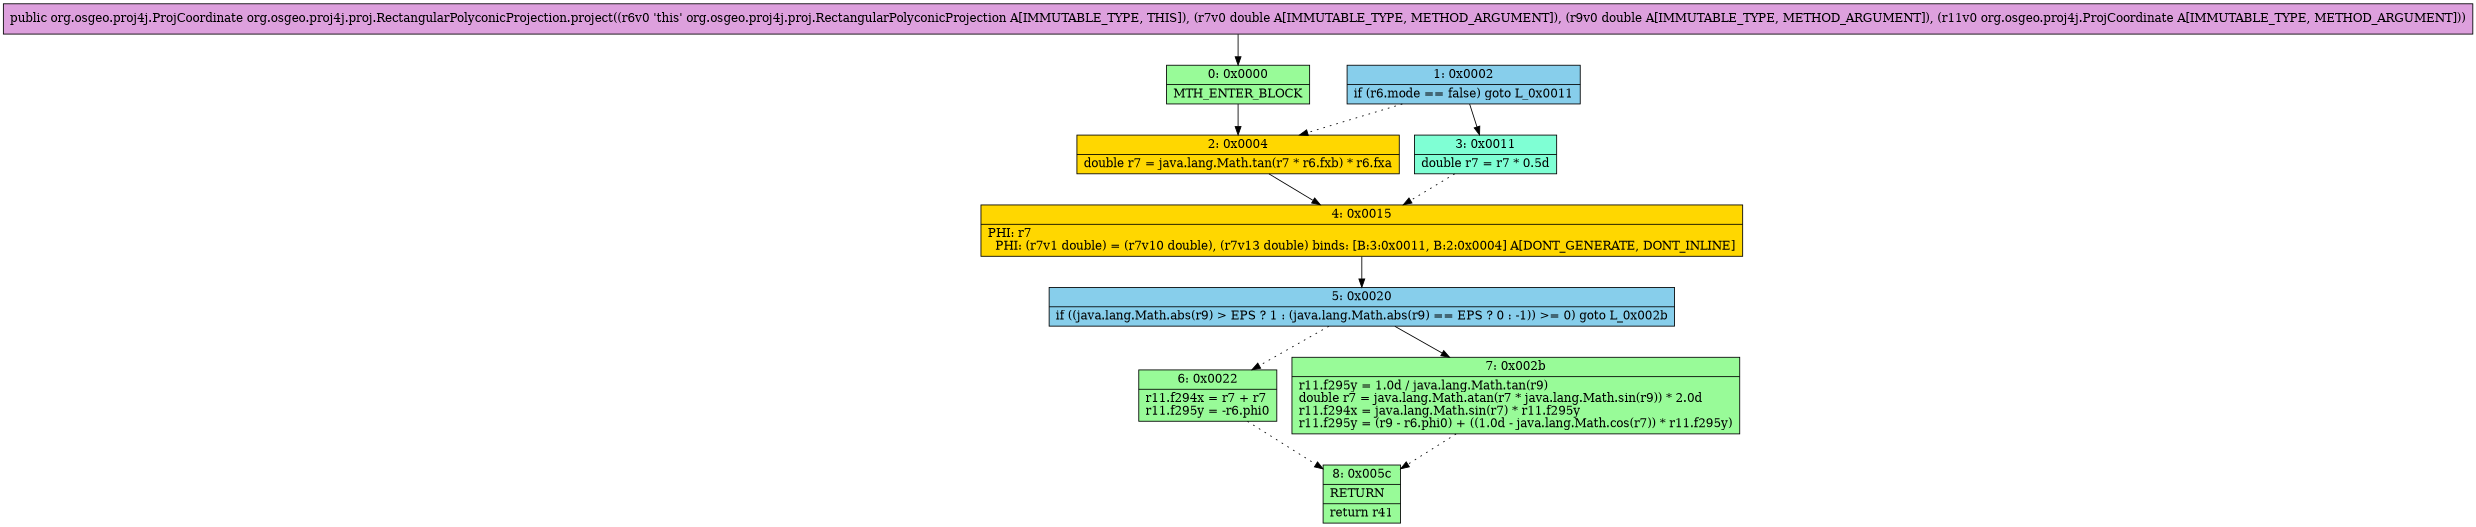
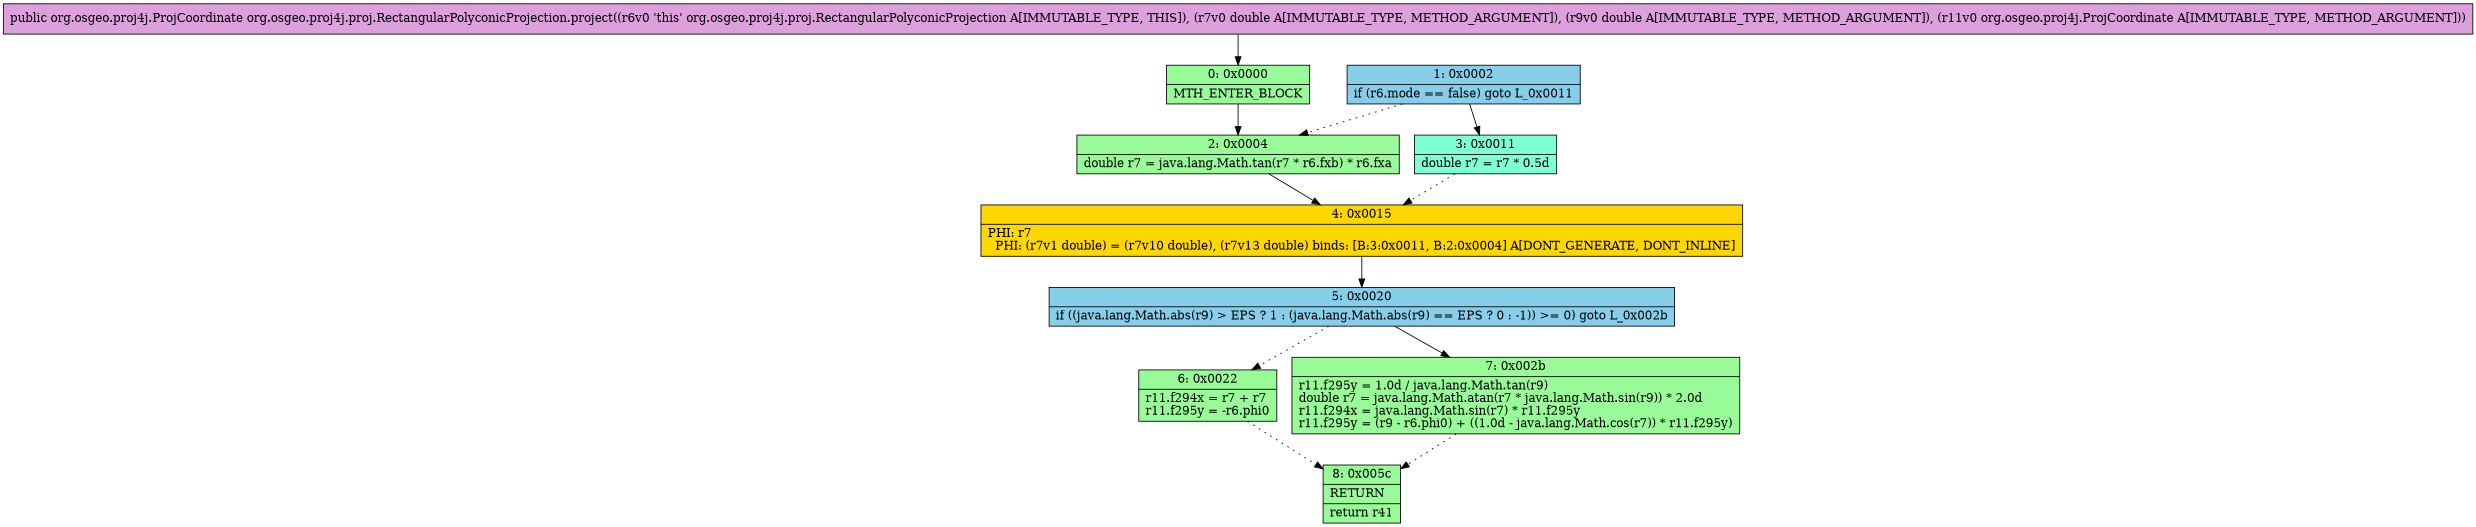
node "2: 0x0004": fillcolor gold -> palegreen
